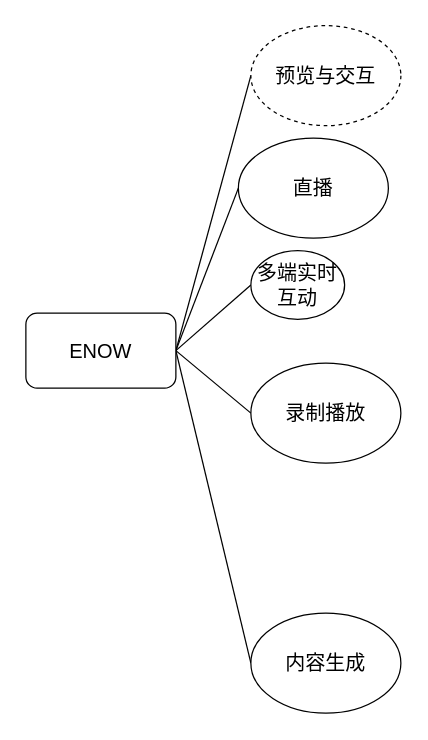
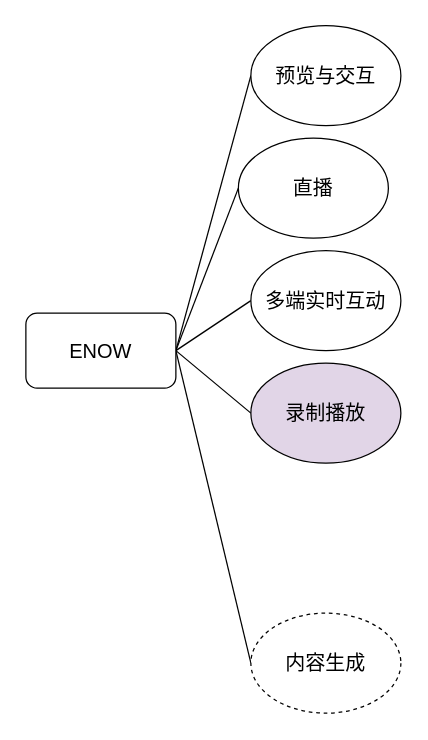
node "预览与交互": style dashed -> solid
node "多端实时互动": size 94x69 -> 150x100
node "录制播放": fillcolor #ffffff -> #e1d5e7
node "内容生成": style solid -> dashed
